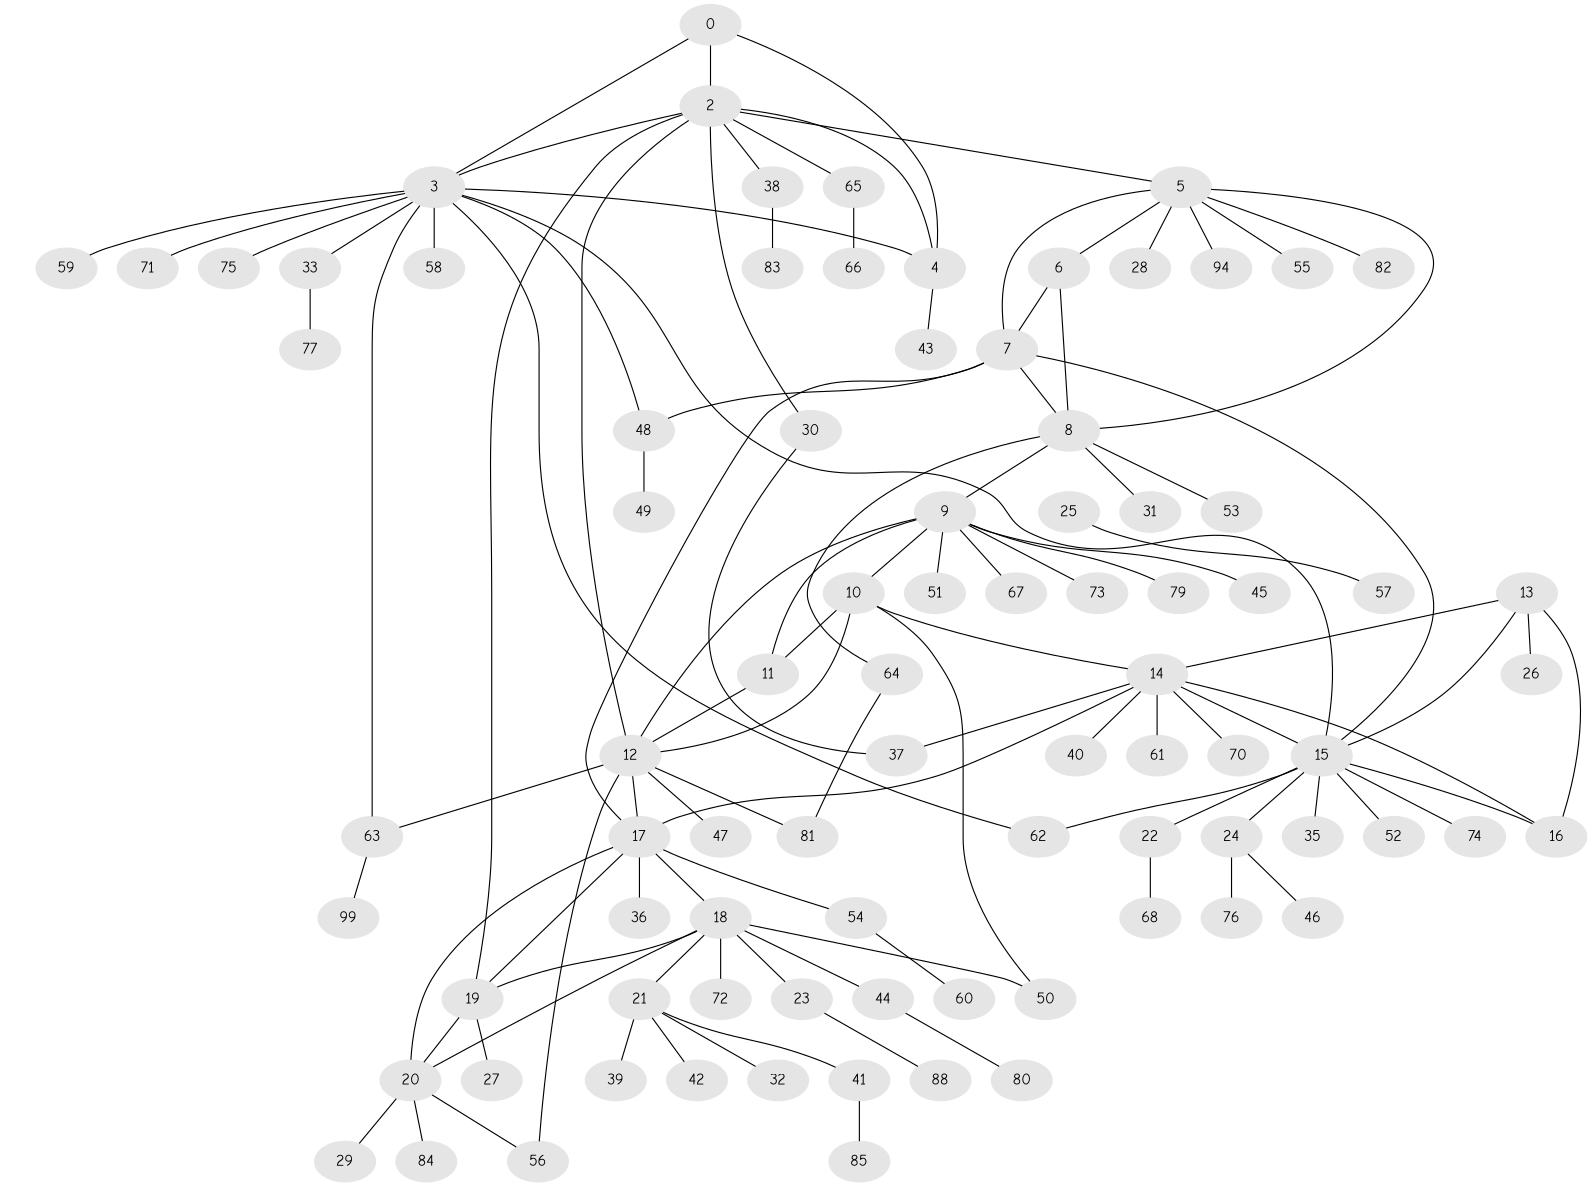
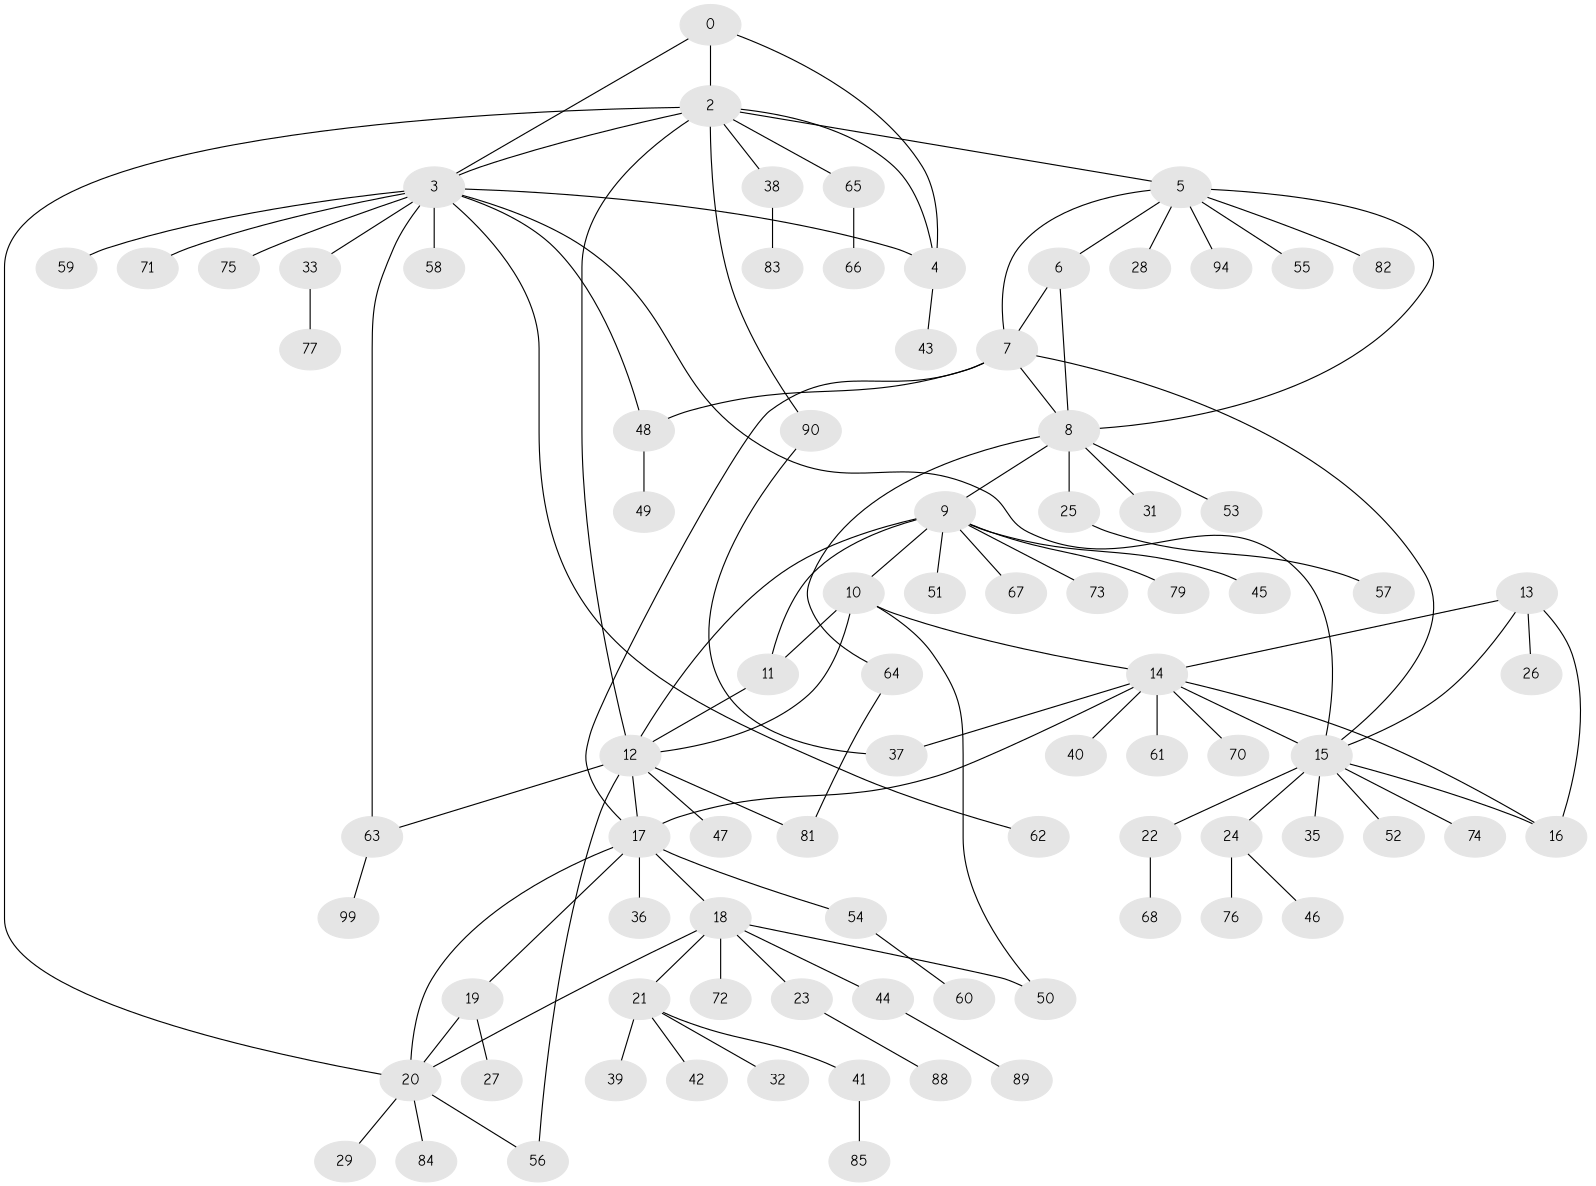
node "30": label "30" -> "90"
edge "8" -- "25": added
edge "2" -- "19": now "2" -- "20"
edge "15" -- "62": removed
edge "18" -- "19": removed
node "80": label "80" -> "89"
